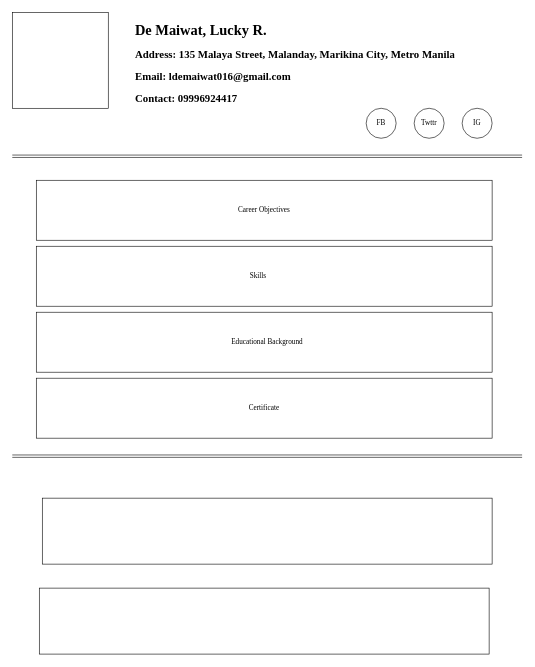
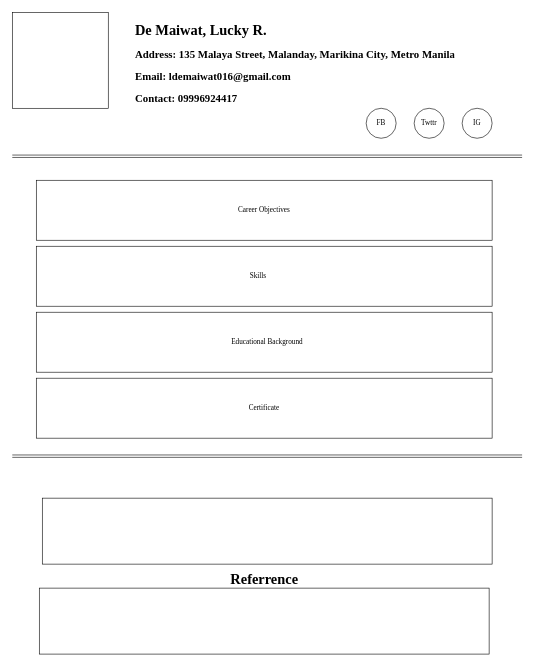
node "Referrence": added
